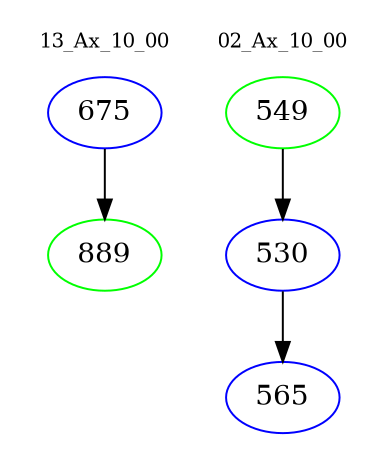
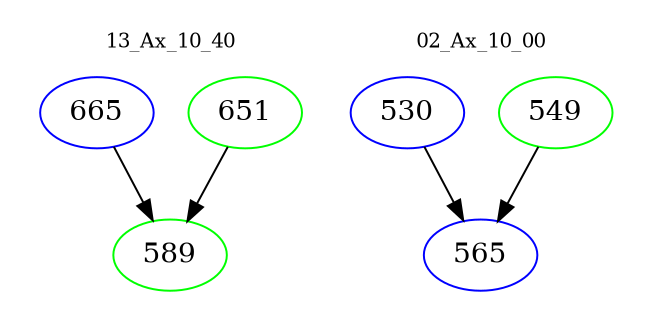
cluster "13_Ax_10_00": label "13_Ax_10_00" -> "13_Ax_10_40"
node "675": label "675" -> "665"
node "651": added
edge "549" -> "530": now "549" -> "565"
node "889": label "889" -> "589"
